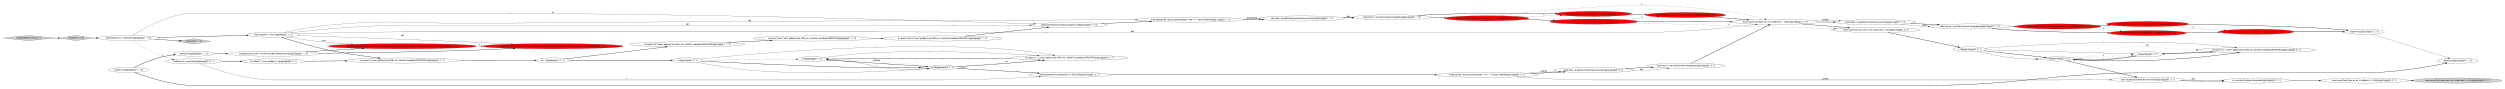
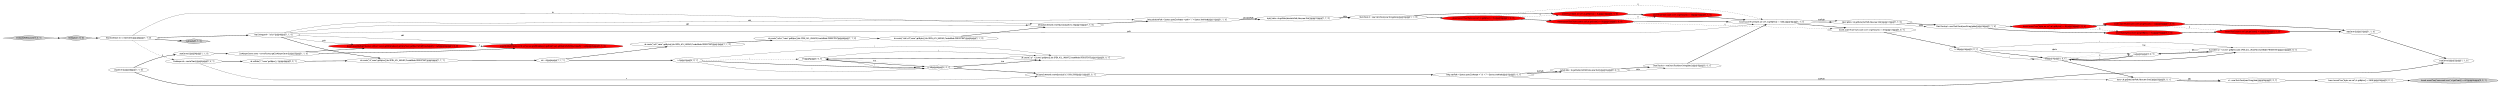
edge "stopServer()@@@21@@@['1', '1', '0']" -> "startServer()@@@22@@@['1', '1', '0']": style solid -> bold
edge "i = 300@@@18@@@['0', '0', '1']" -> "i++@@@20@@@['0', '0', '1']": label "i" -> "qdata"
edge "i < 300@@@8@@@['0', '0', '1']" -> "i++@@@9@@@['0', '0', '1']": label "statPath" -> "true"
